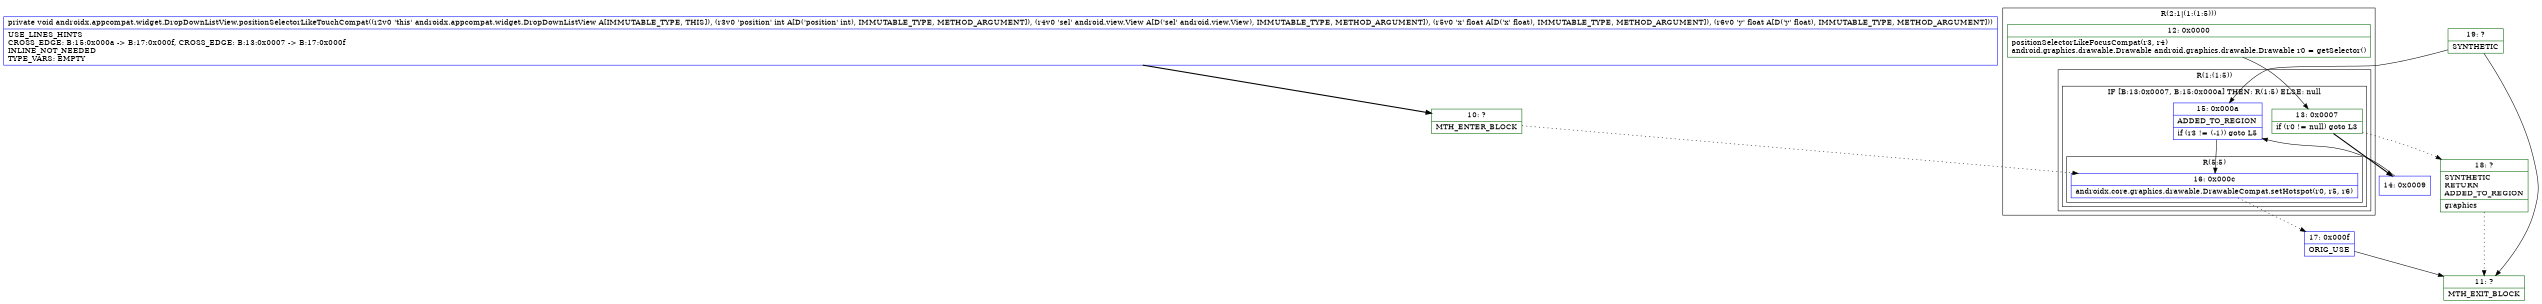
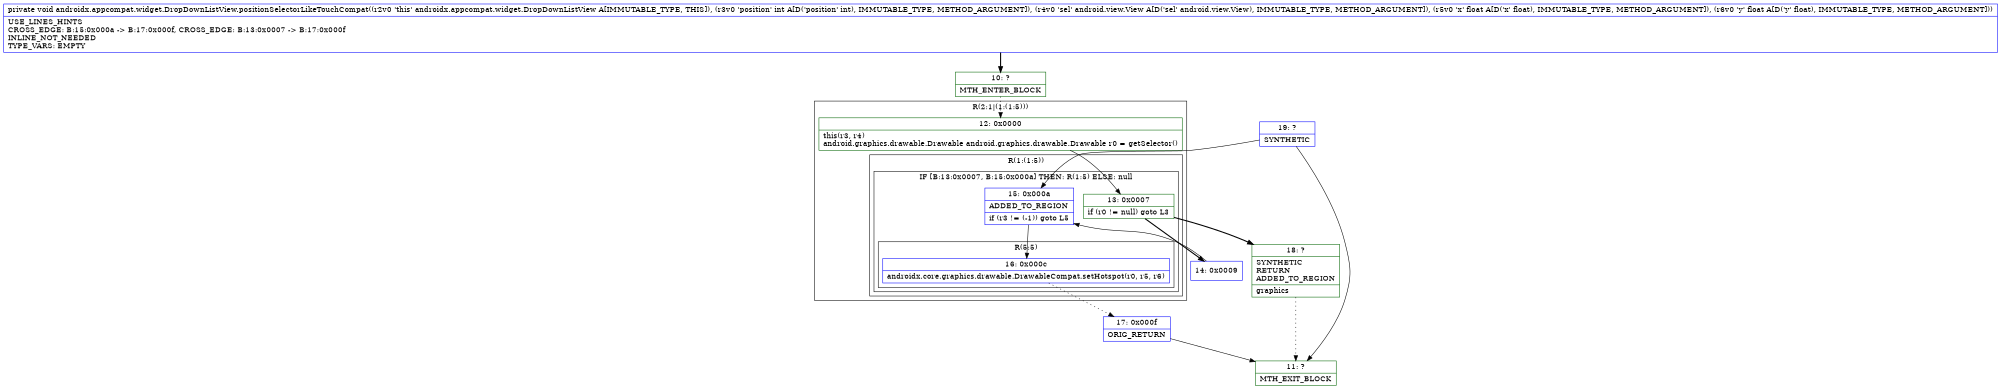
node "19: ?": color darkgreen -> blue
node "12: 0x0000": text "positionSelectorLikeFocusCompat(r3, r4)" -> "this(r3, r4)"
edge "13: 0x0007" -> "18: ?": style dotted -> bold
edge "10: ?" -> "16: 0x000c": now "10: ?" -> "12: 0x0000"
node "17: 0x000f": text "ORIG_USE" -> "ORIG_RETURN"
